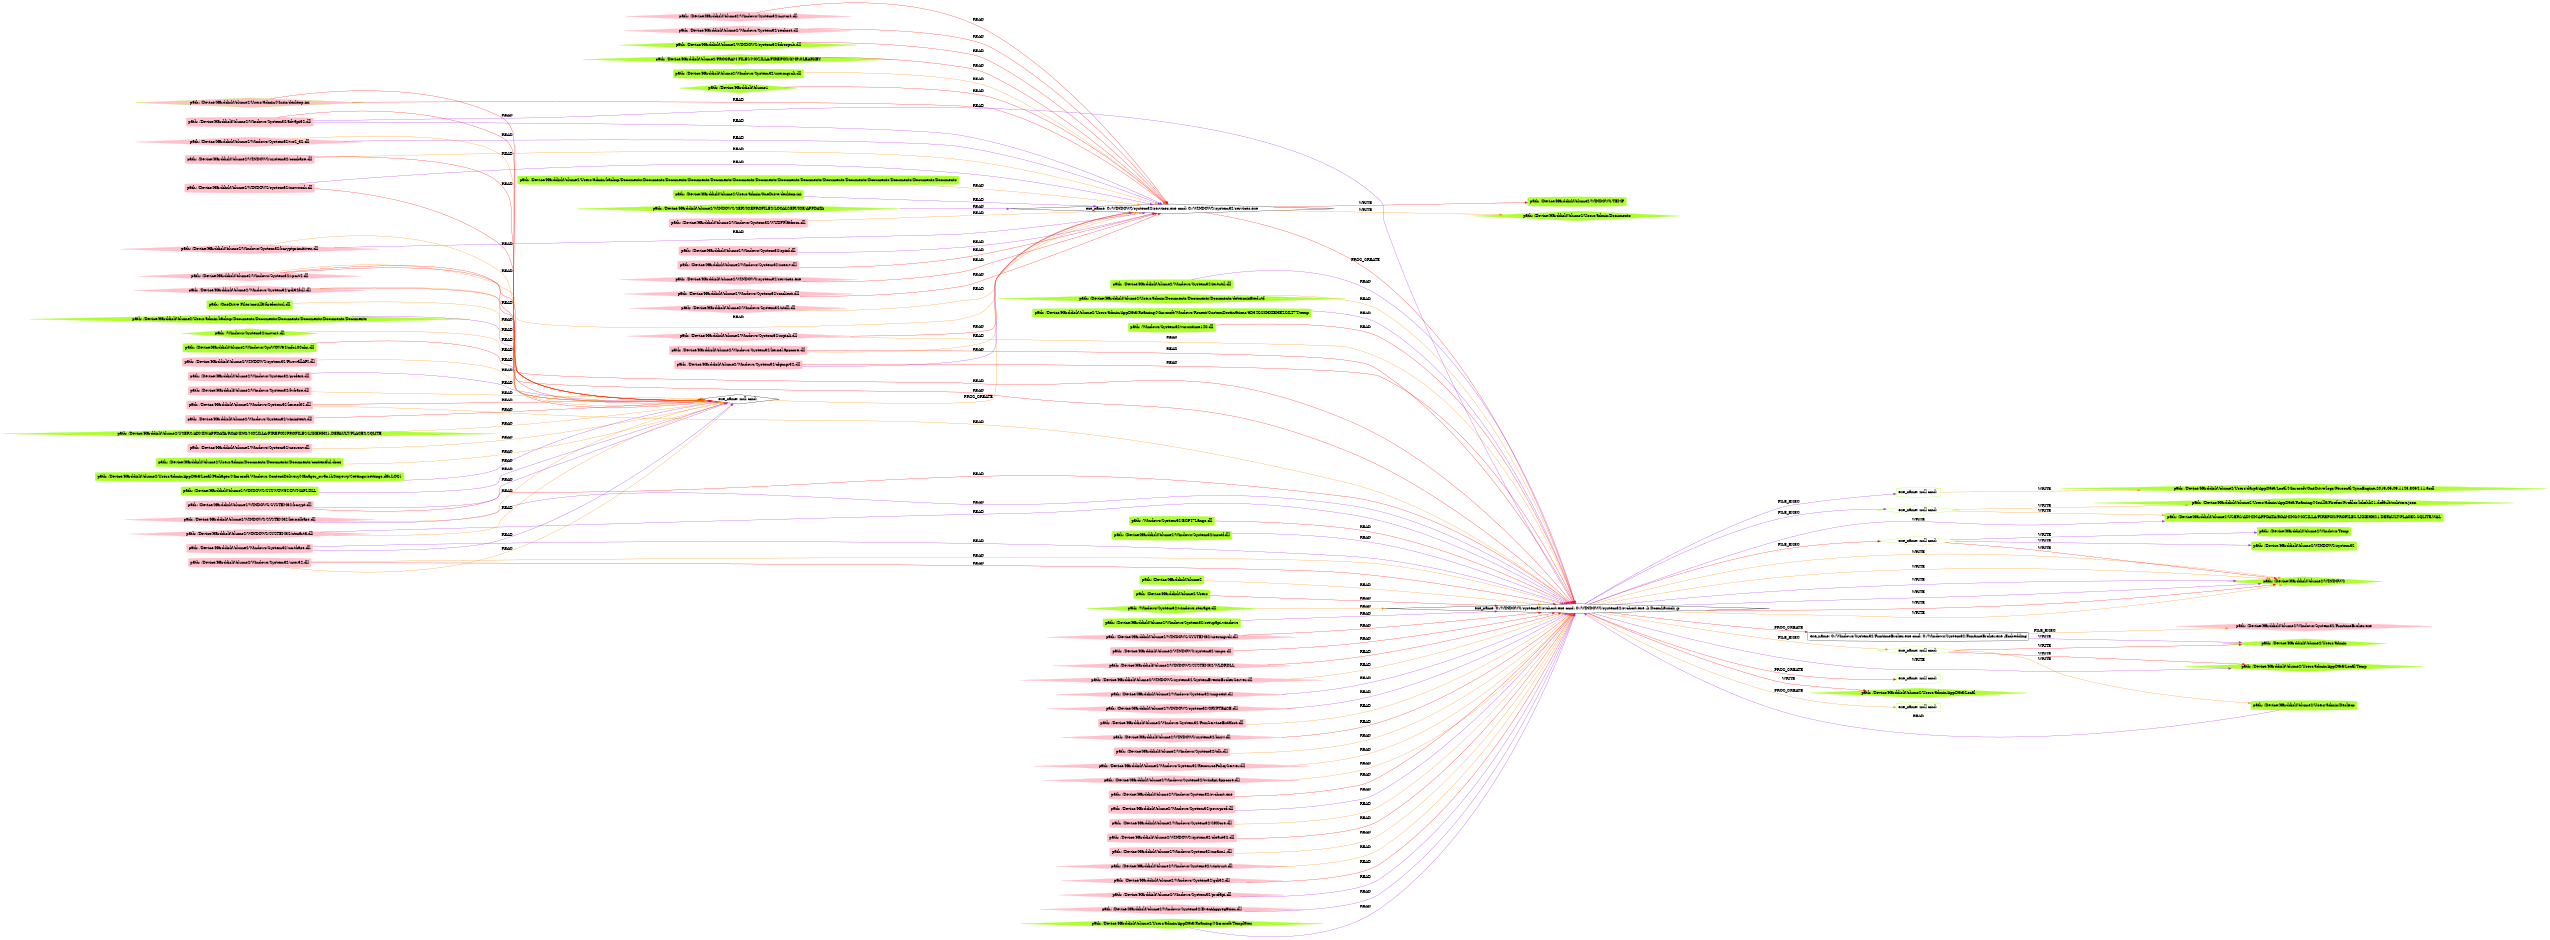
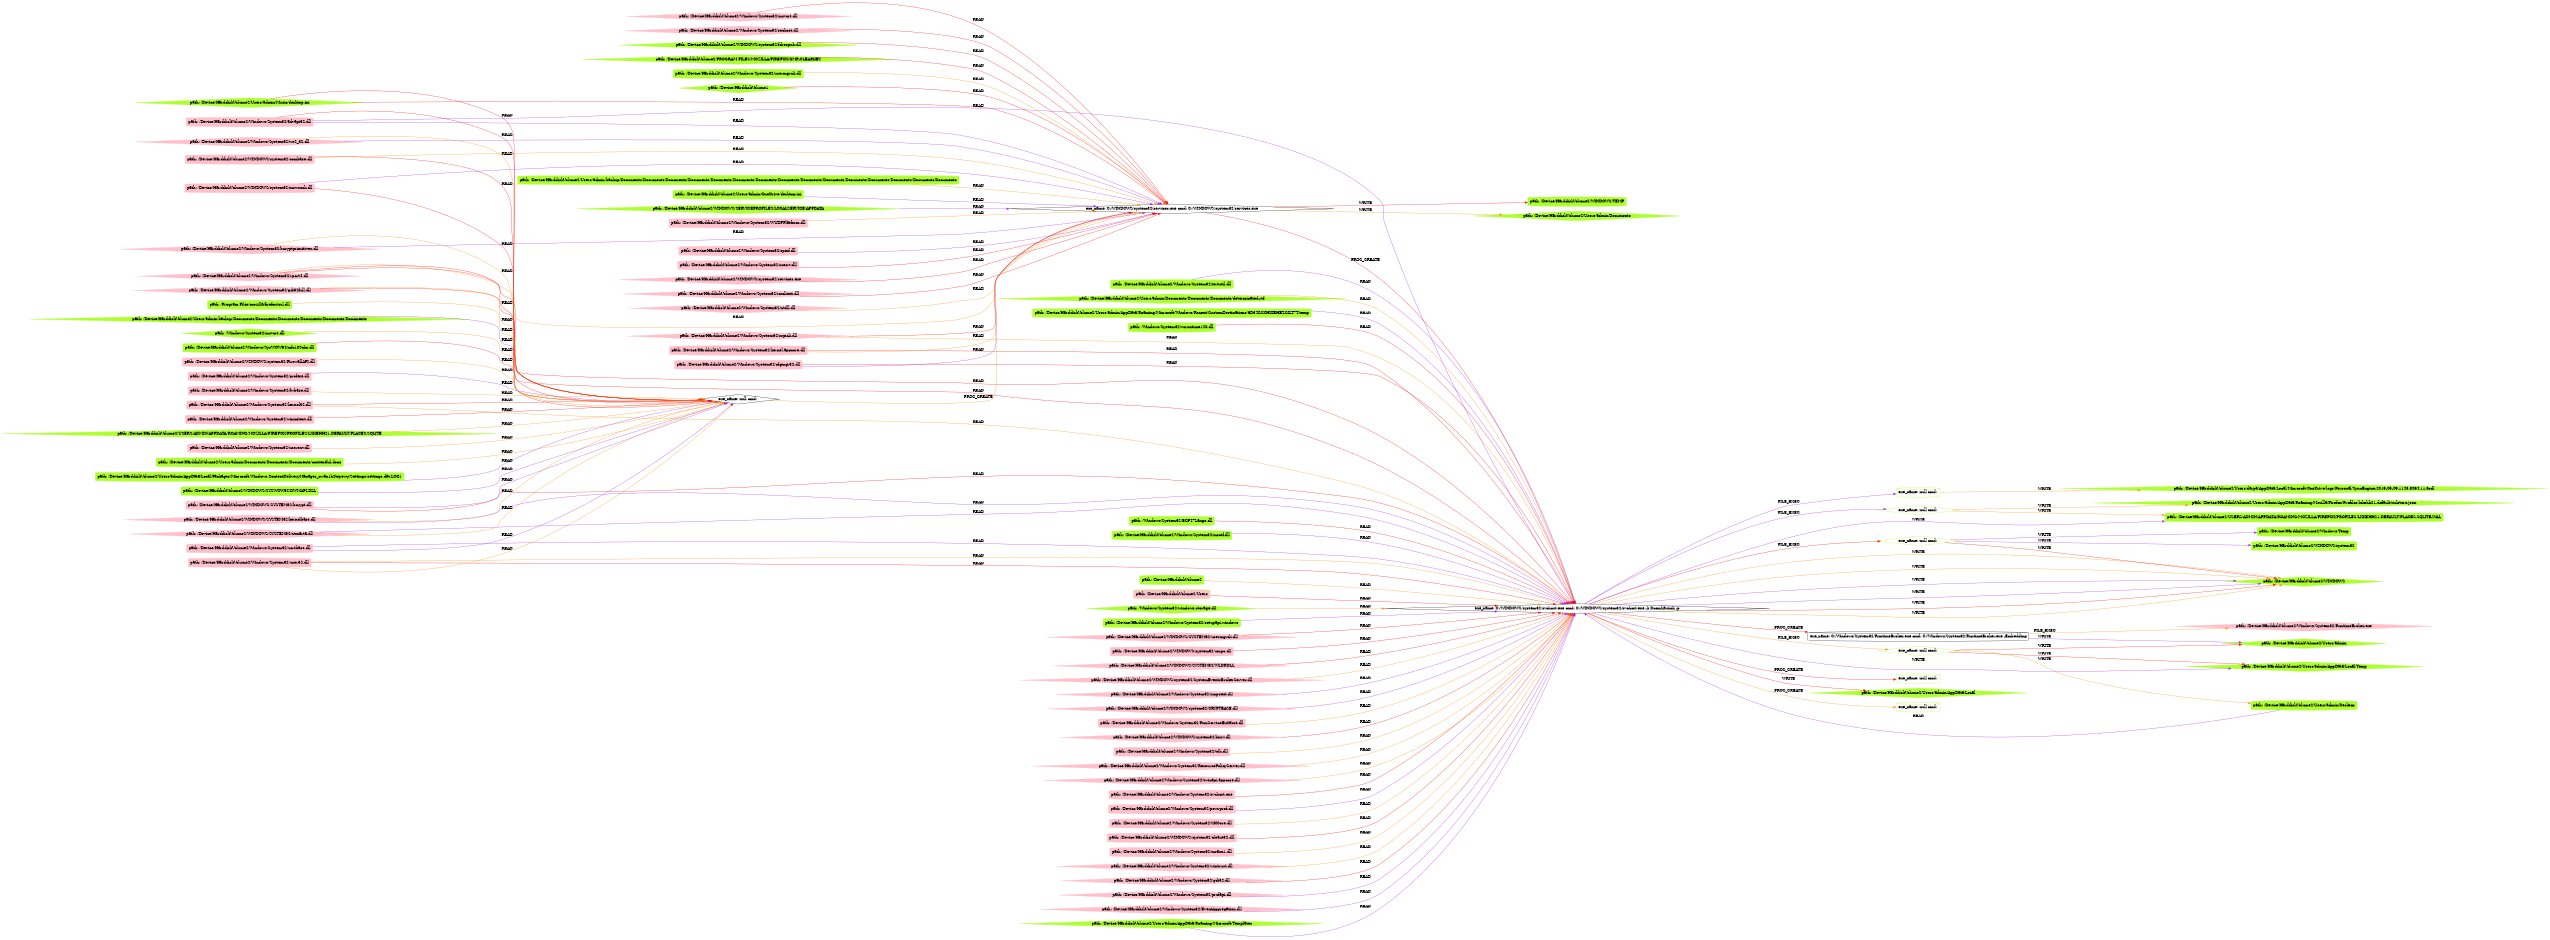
node "path: /Device/HarddiskVolume2/Users/admin/Music/desktop.ini": fillcolor pink -> greenyellow
node "path: /OneDrive Files/mozilla/firefox/xul.dll": label "path: /OneDrive Files/mozilla/firefox/xul.dll" -> "path: /Program Files/mozilla/firefox/xul.dll"
node "path: /Device/HarddiskVolume2/Users": fillcolor greenyellow -> pink
